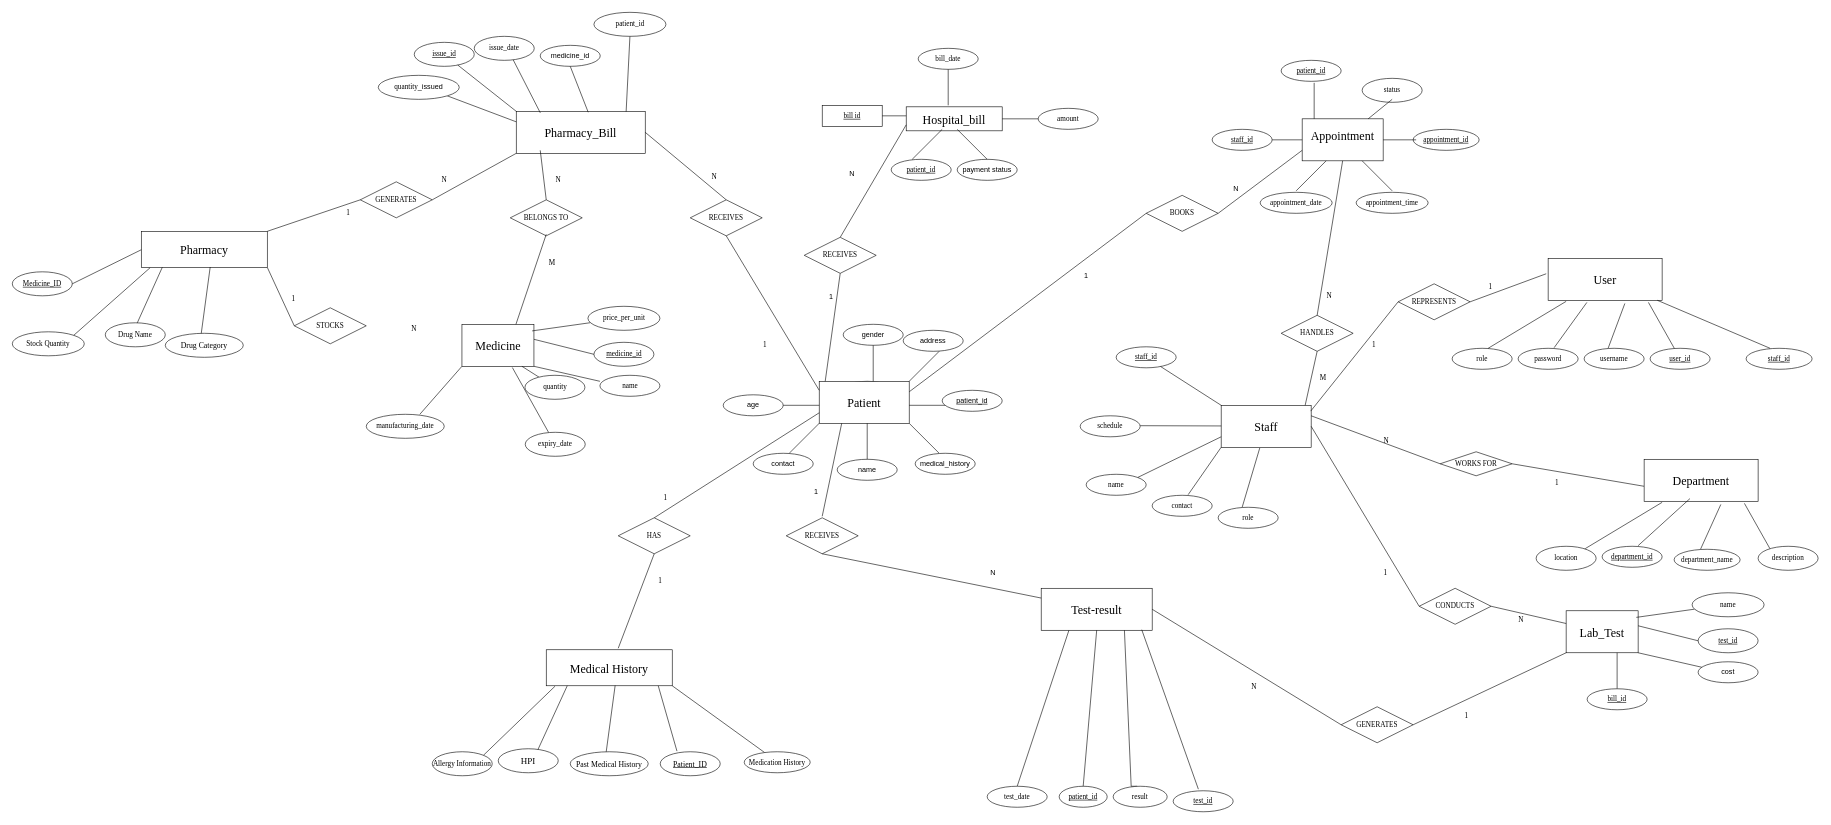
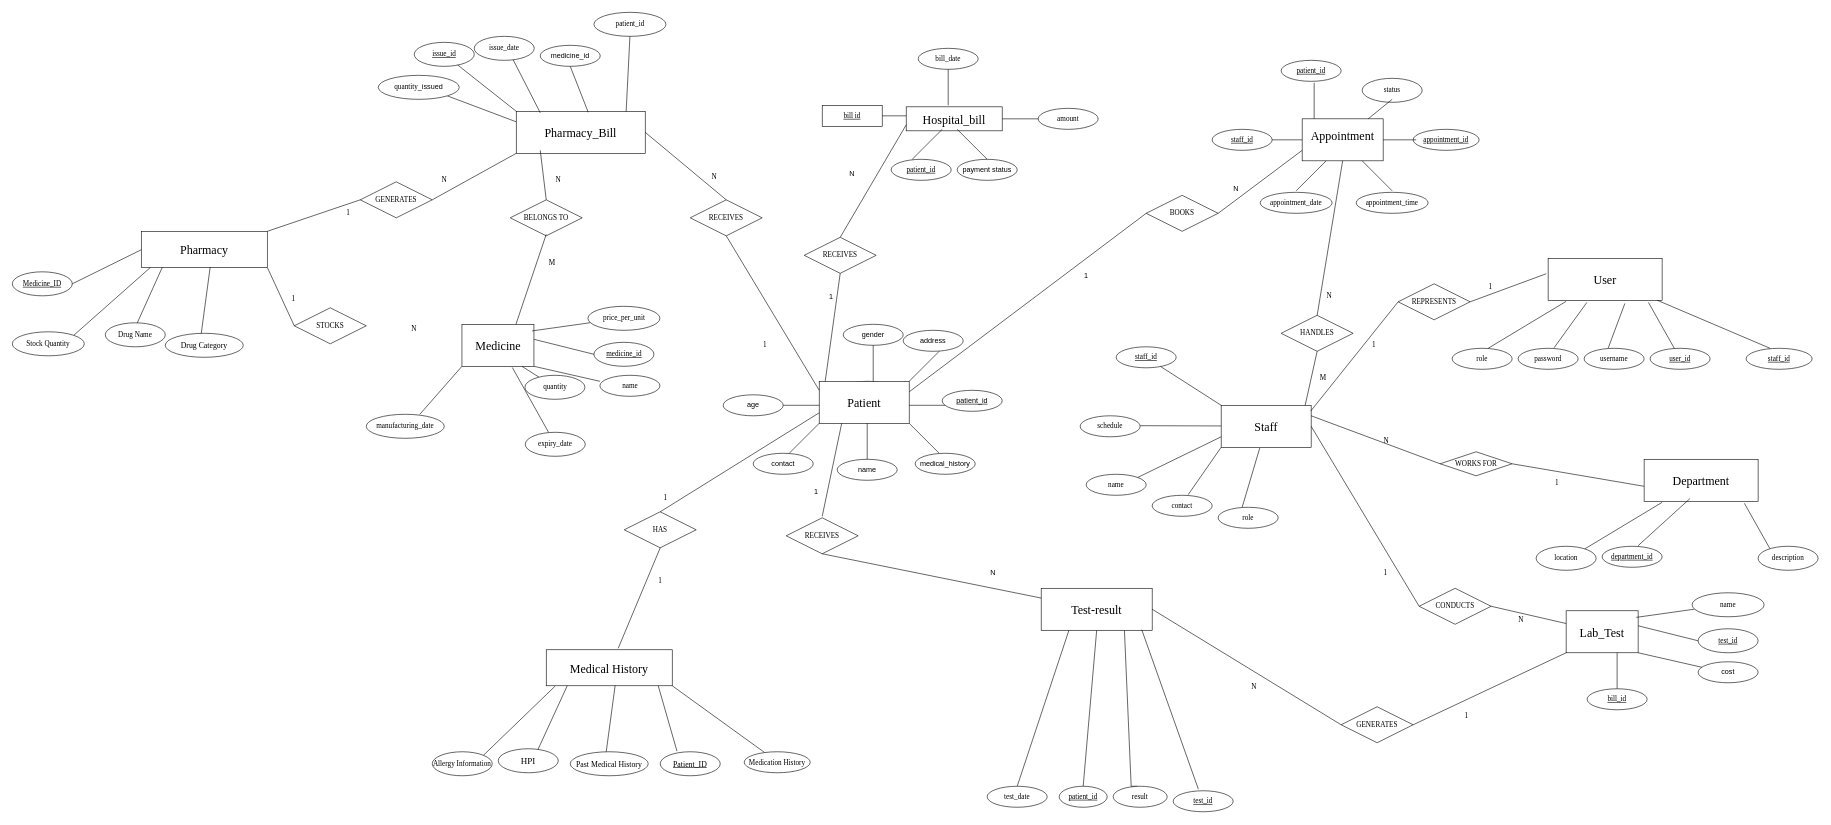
edge "Department" -- "department_name": removed
node "HAS": moved (654, 536) -> (660, 530)
node "department_name": removed
